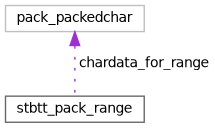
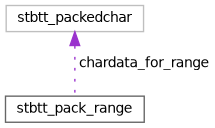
node "pack_packedchar": label "pack_packedchar" -> "stbtt_packedchar"
